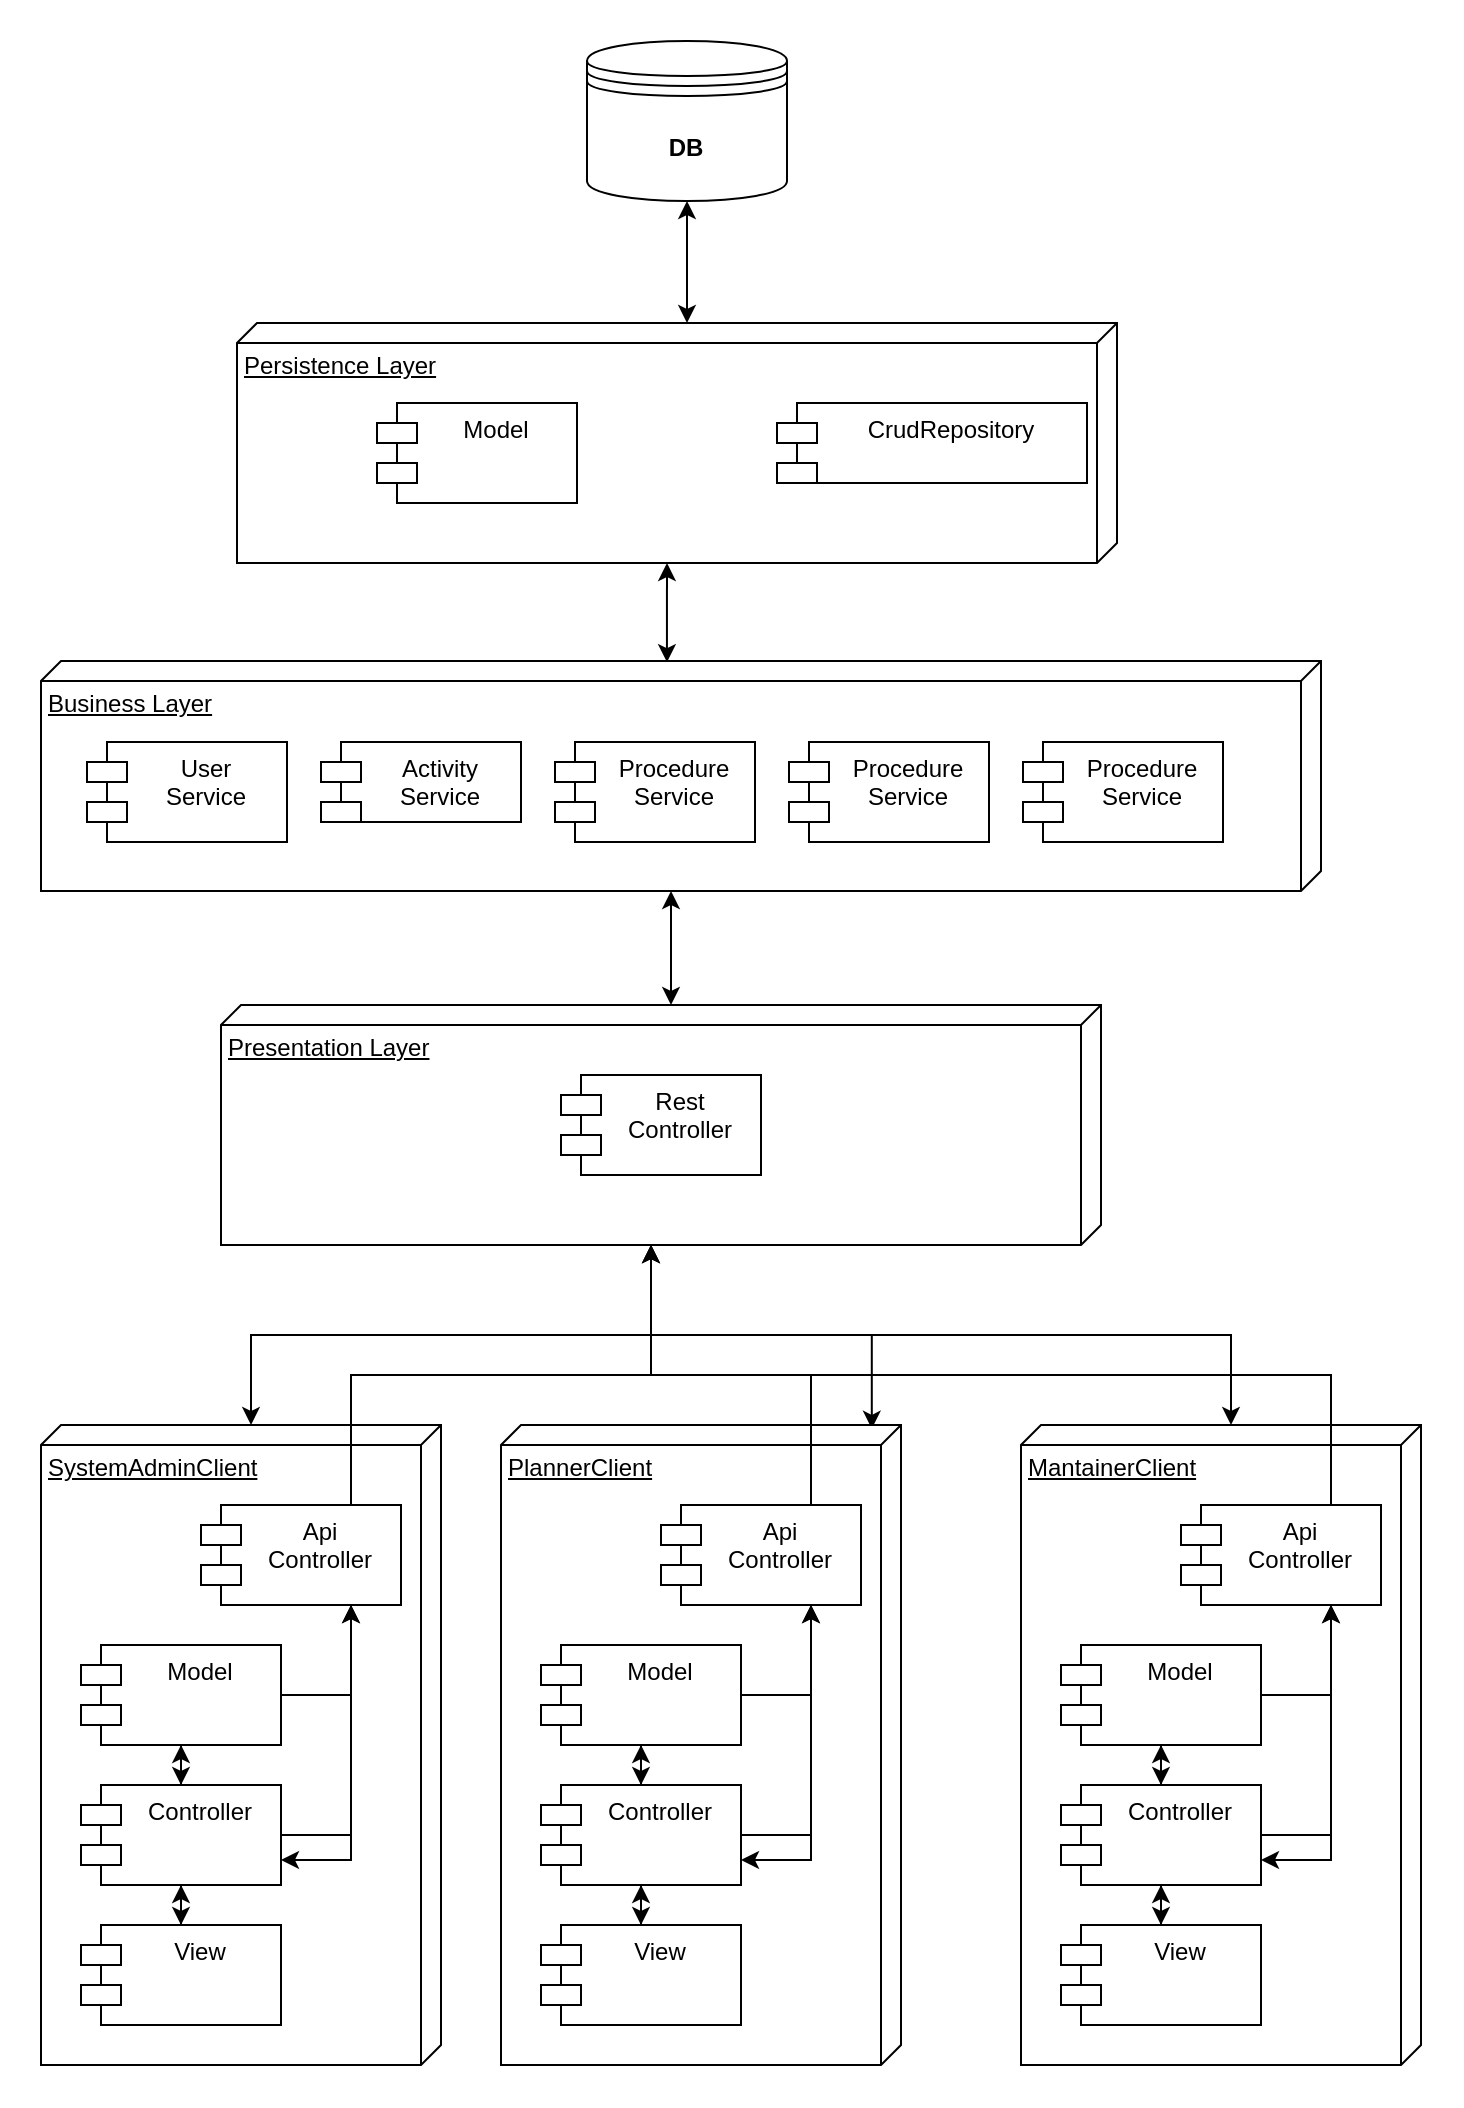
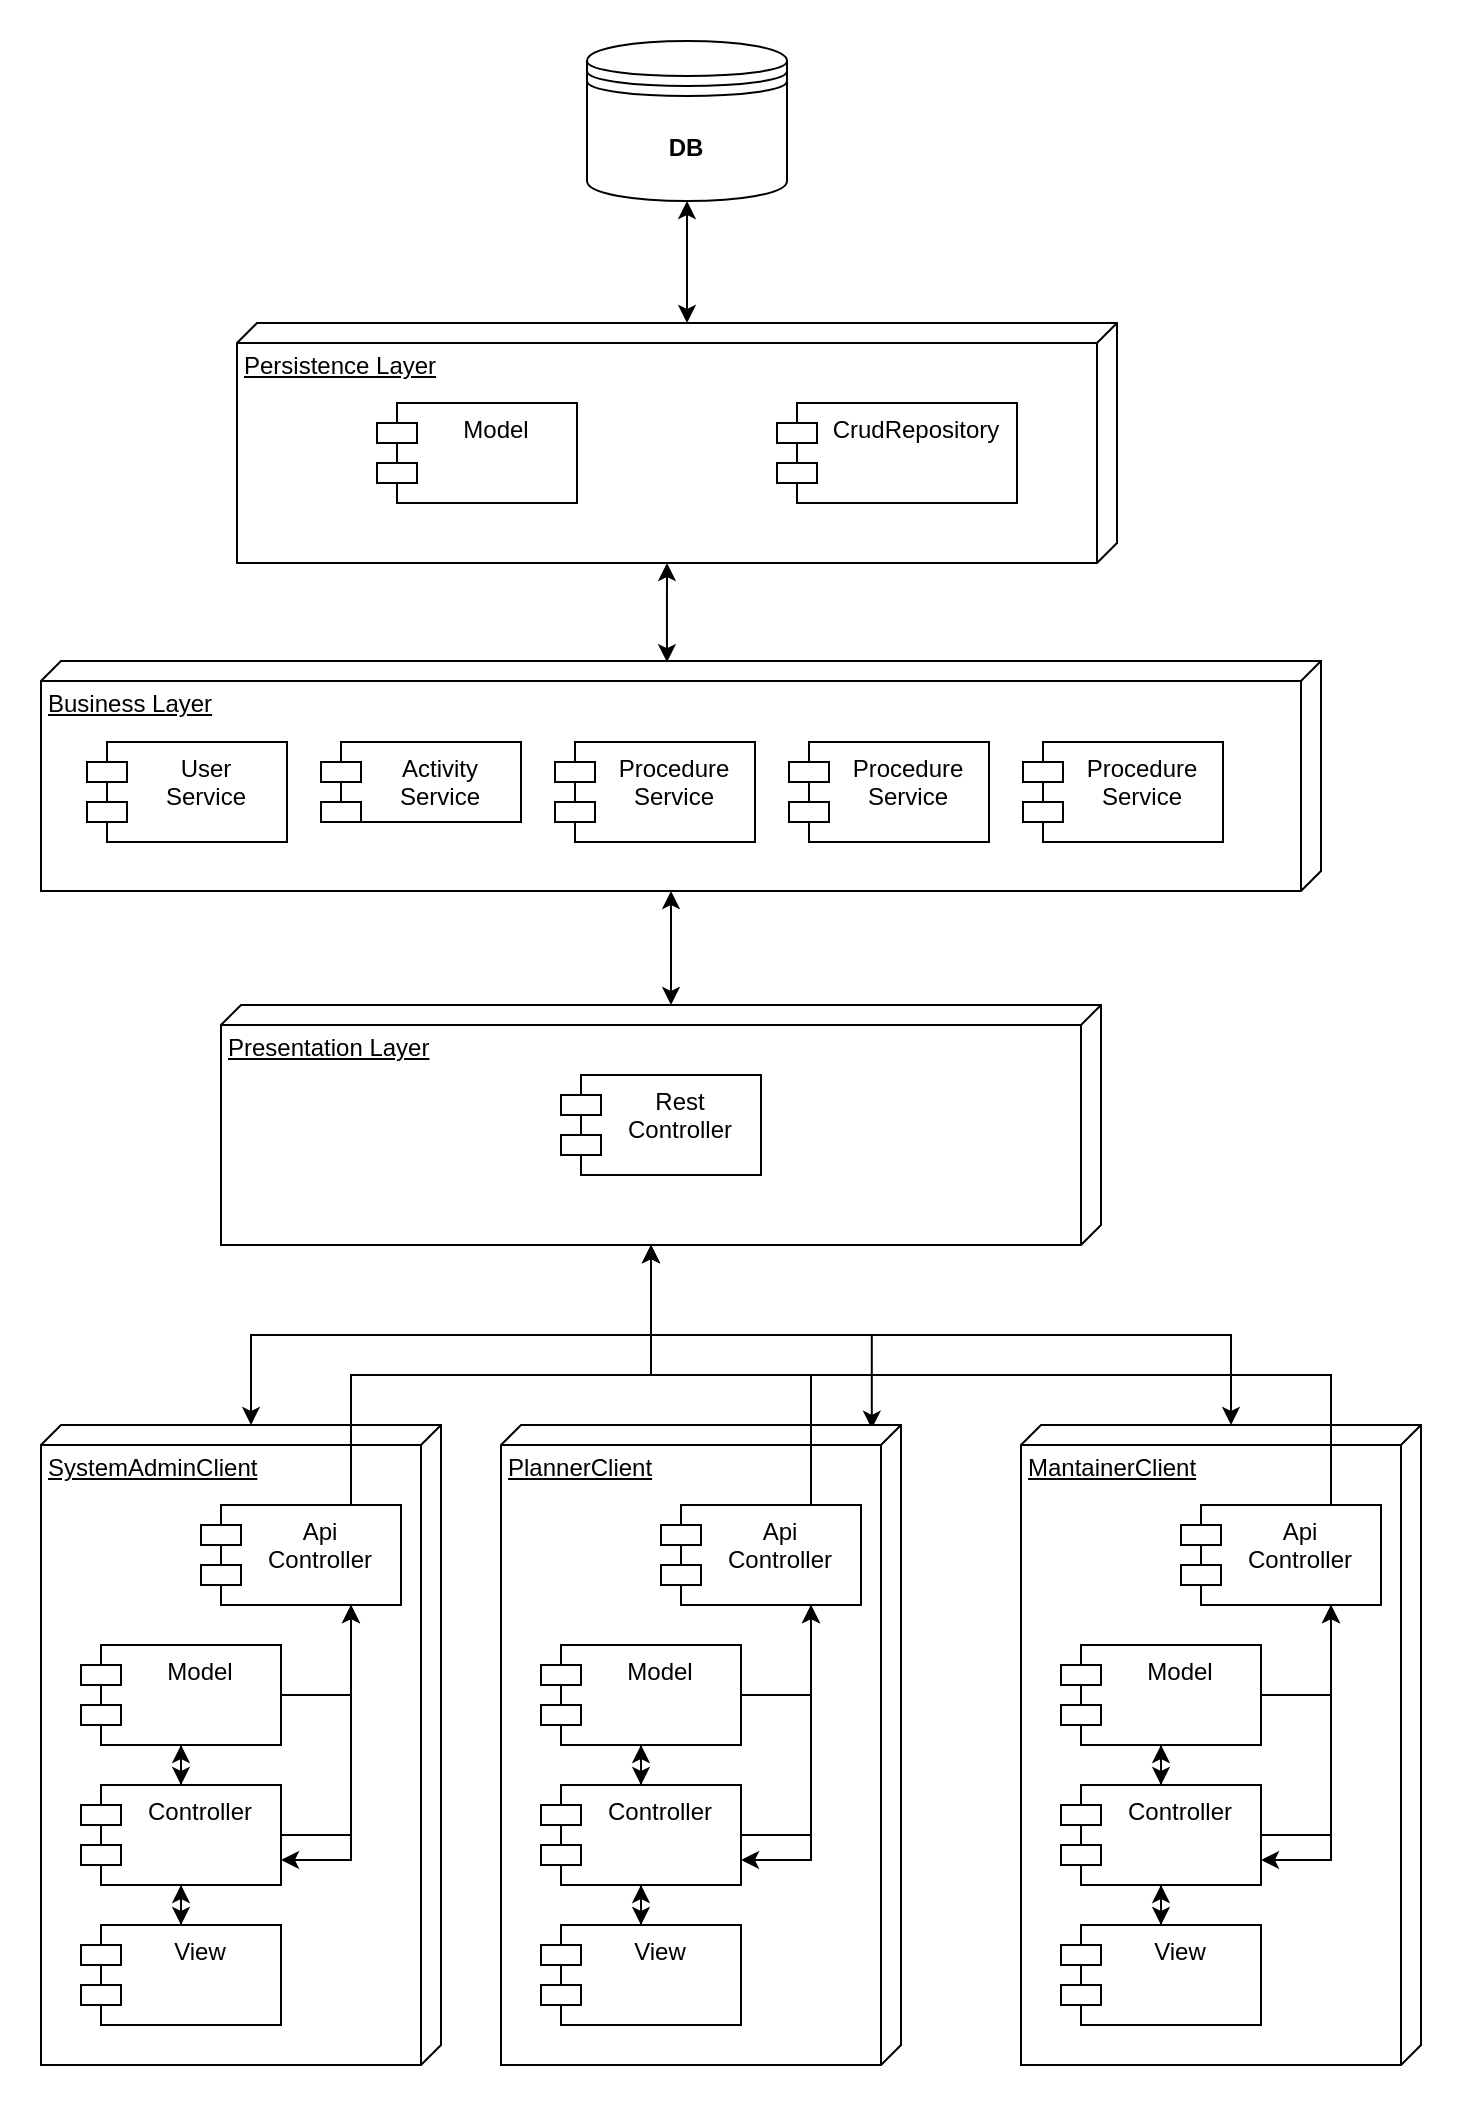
node "CrudRepository": size 310x80 -> 240x100
